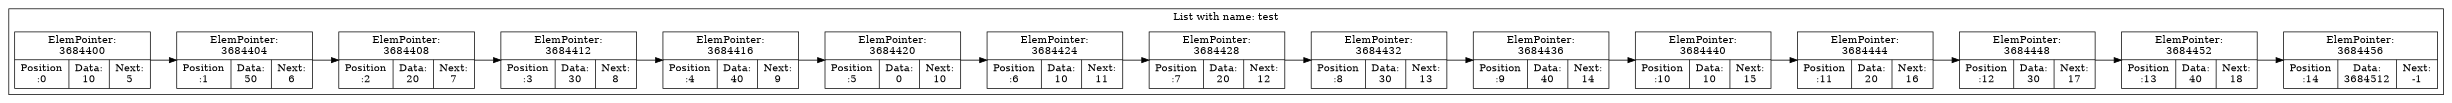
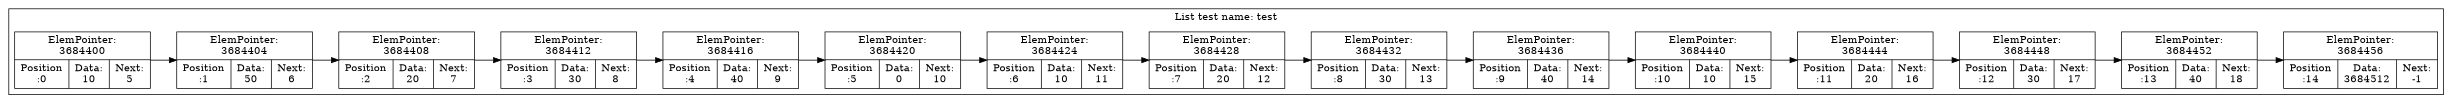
cluster "List with name: test": label "List with name: test" -> "List test name: test"
